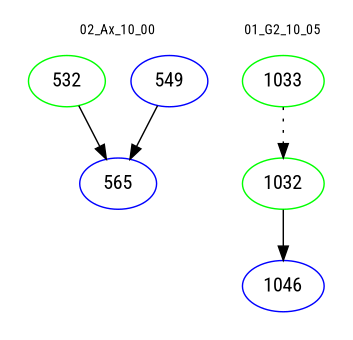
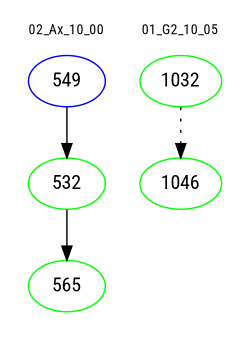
node "1033": removed
edge "549" -> "565": now "549" -> "532"
node "565": color blue -> green
edge "1032" -> "1046": style solid -> dotted
node "1046": color blue -> green
